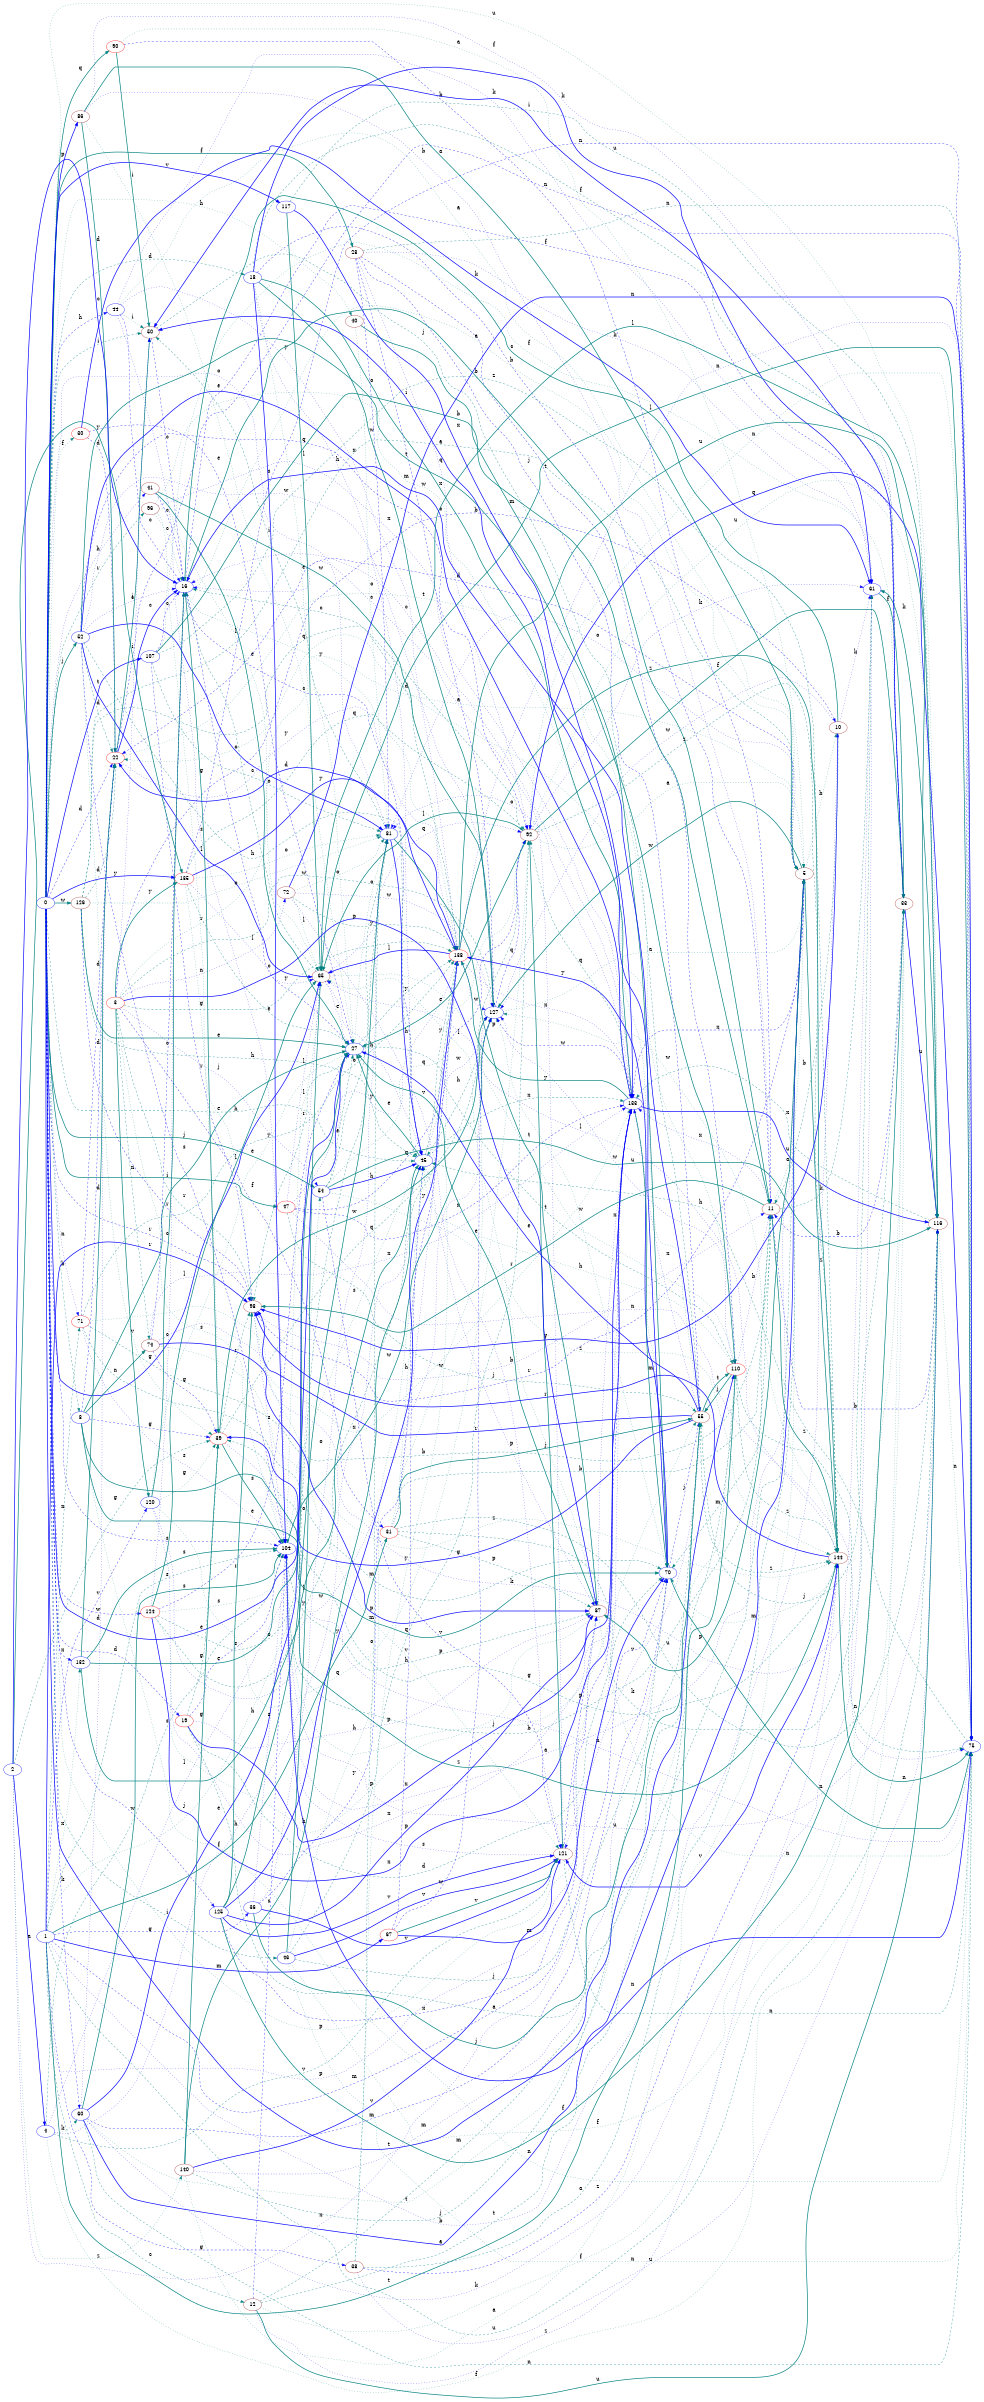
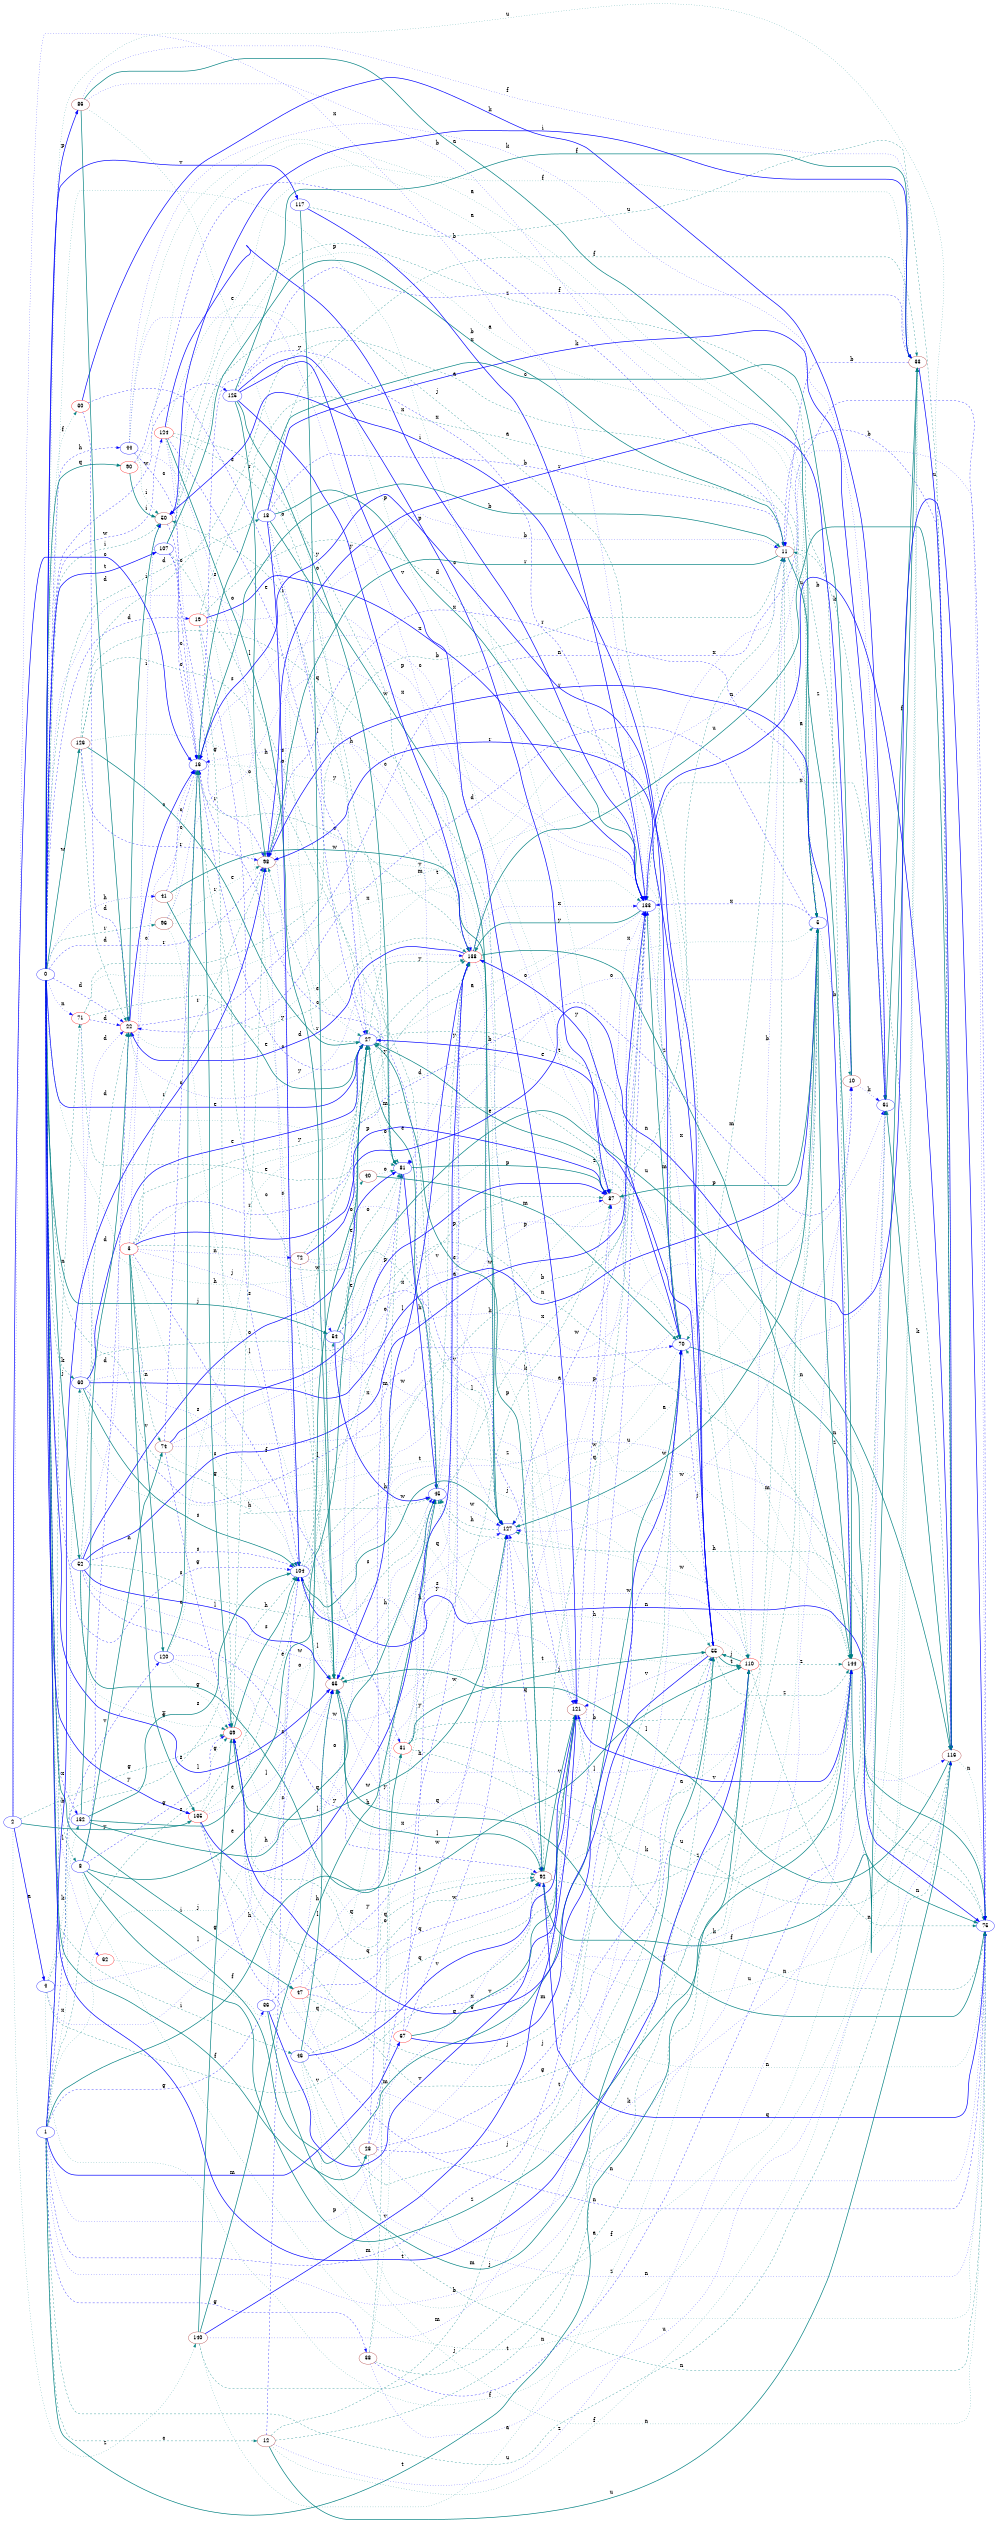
node "5": color brown -> blue
edge "33" -> "55": removed, label "j"
edge "0" -> "60": color blue -> teal
node "62": added
